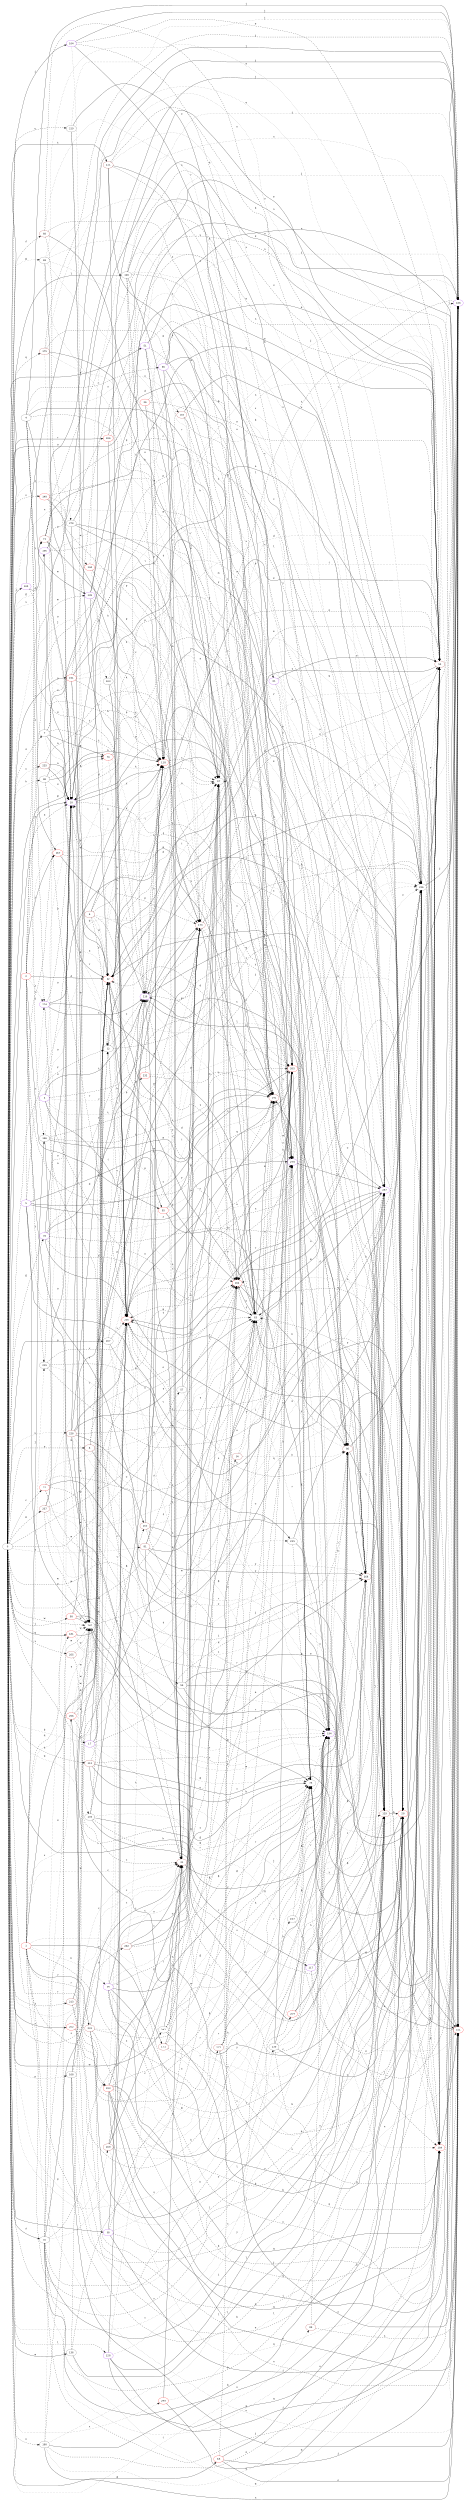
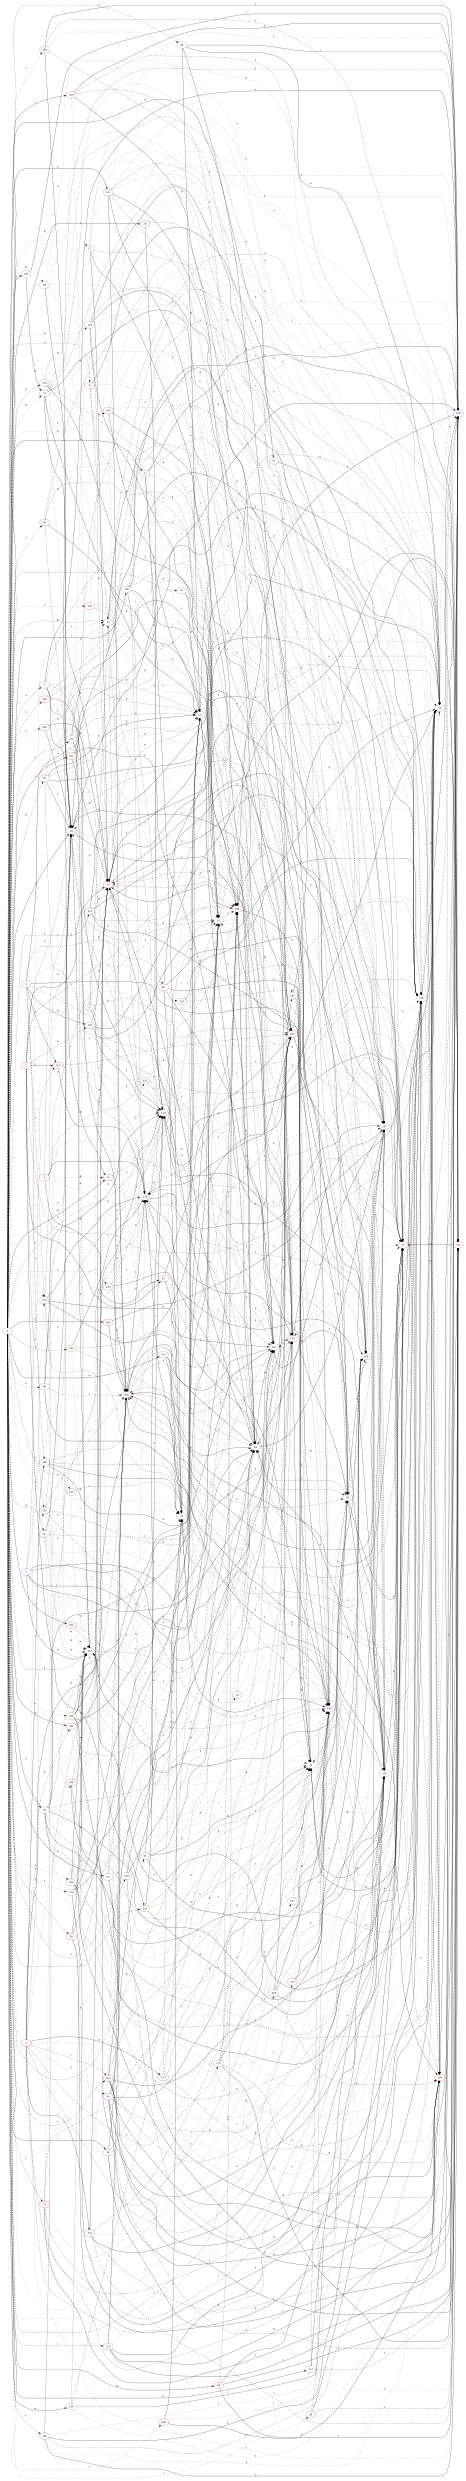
edge "0" -> "26": added, label "c"
edge "105" -> "216": removed, label "t"
edge "20" -> "151": now "20" -> "184"
